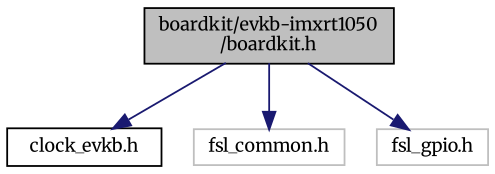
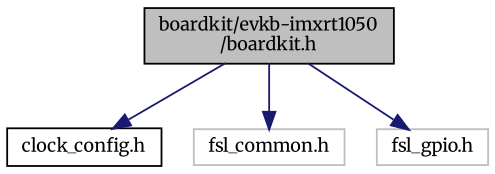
node "clock_evkb.h": label "clock_evkb.h" -> "clock_config.h"
